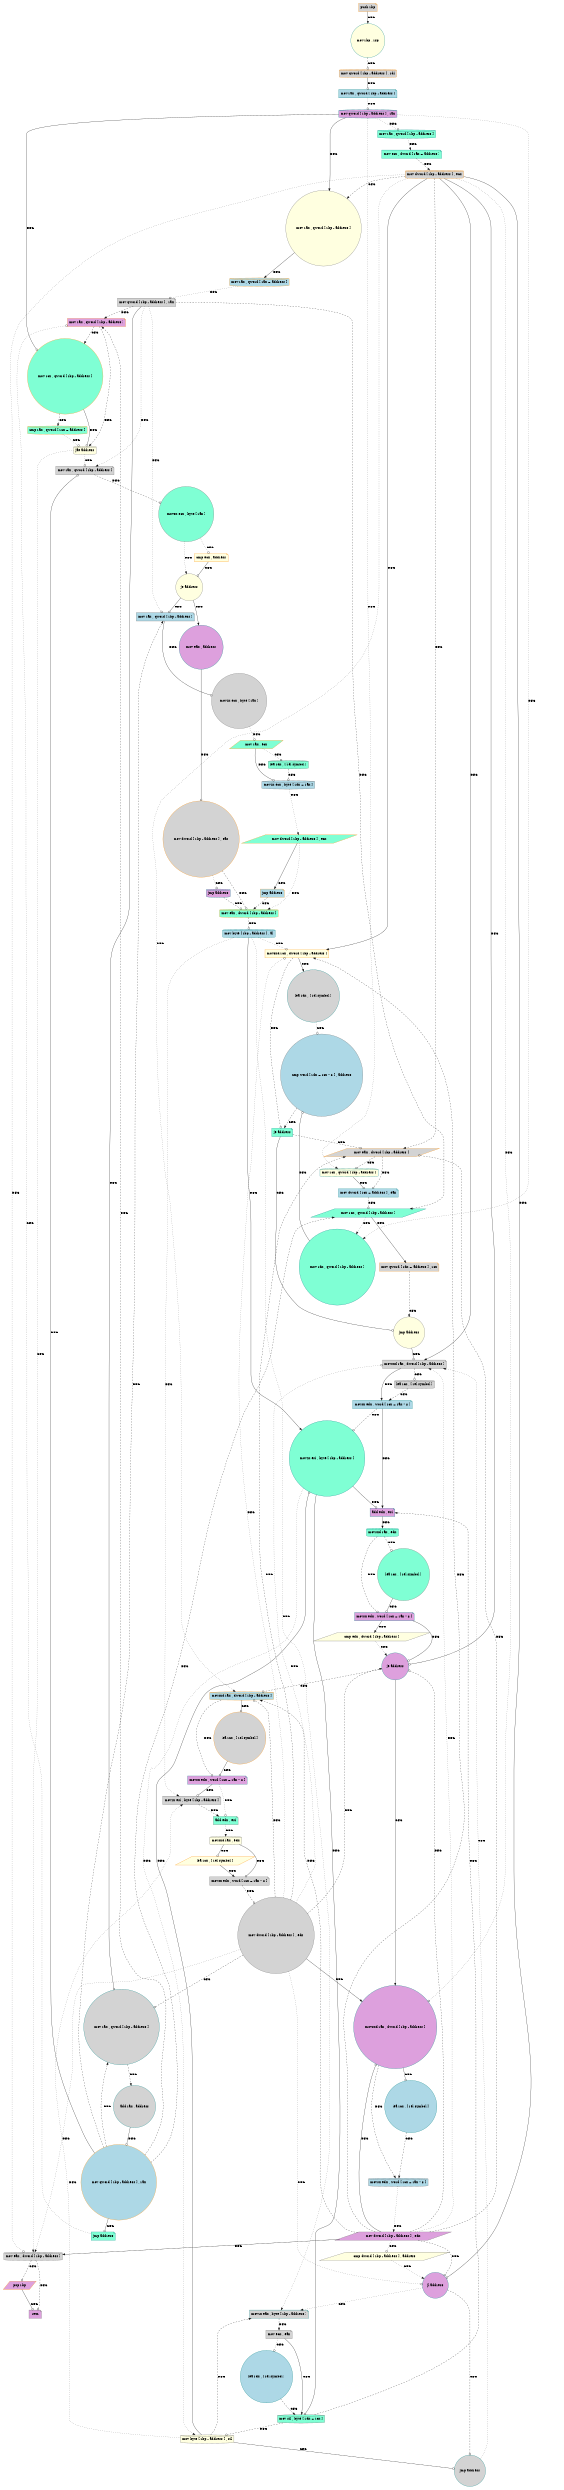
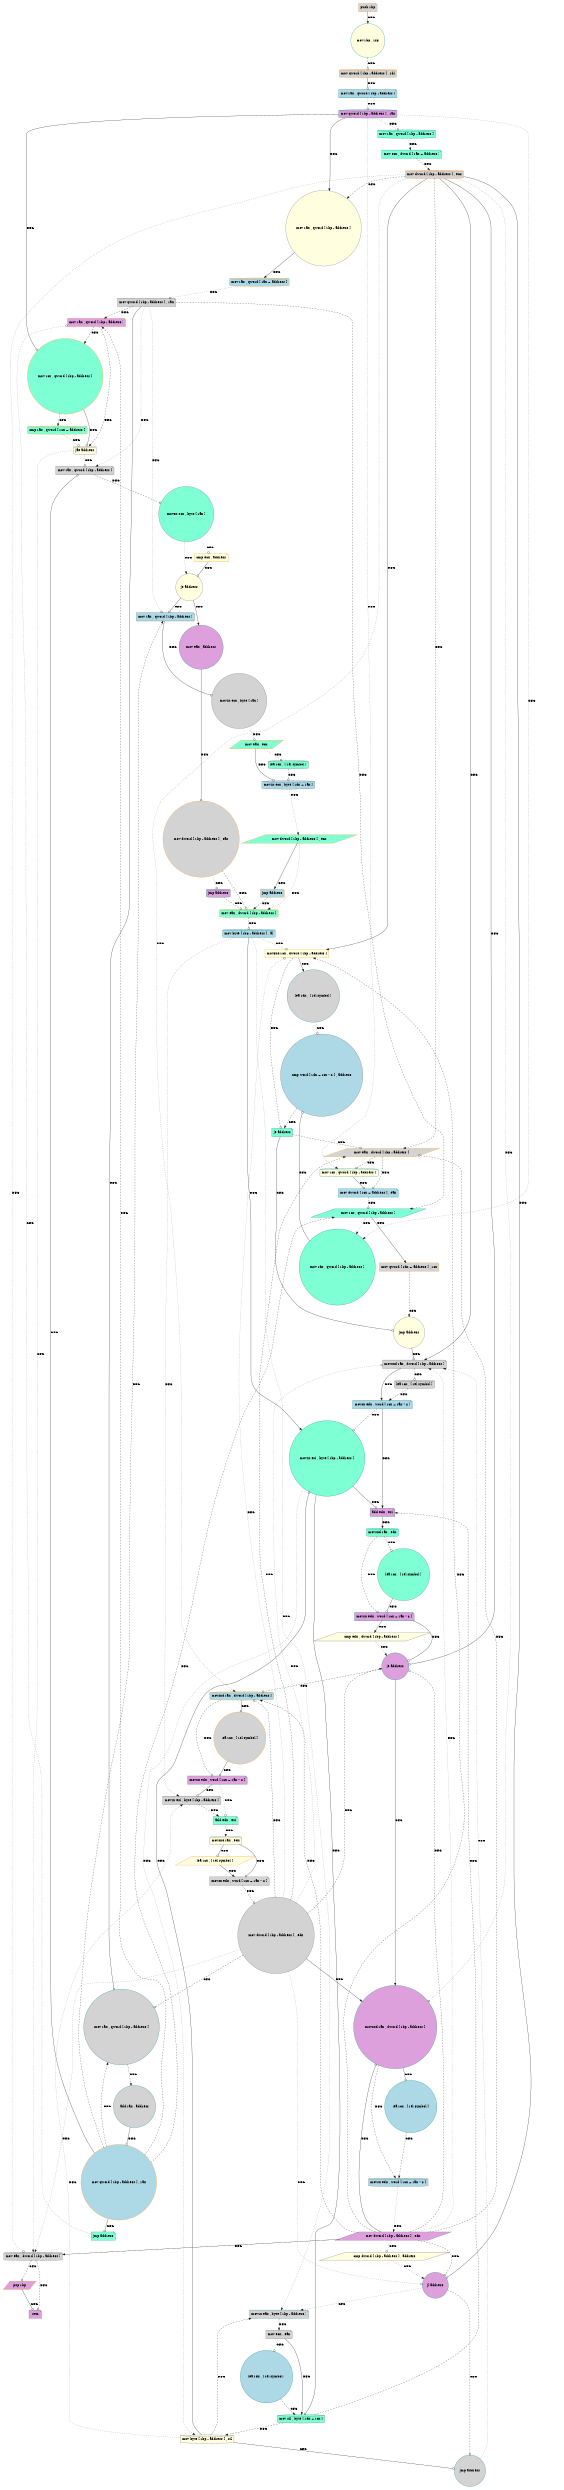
node "mov rax , ecx": label "mov rax , ecx" -> "mov eax , ecx"
edge "mov ecx , eax" -> "mov sil , byte [ rdx + rcx ]": label "CFG" -> "DFG"
edge "mov sil , byte [ rdx + rcx ]" -> "mov byte [ rbp - address ] , sil": arrowhead odot -> normal
